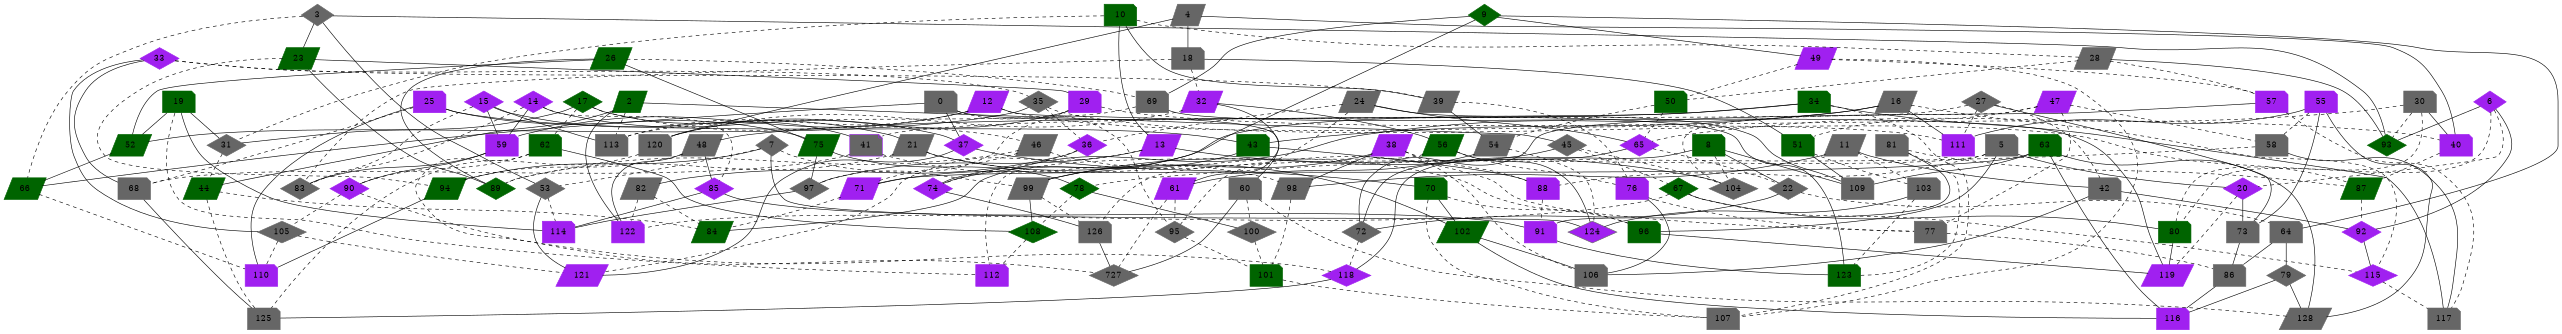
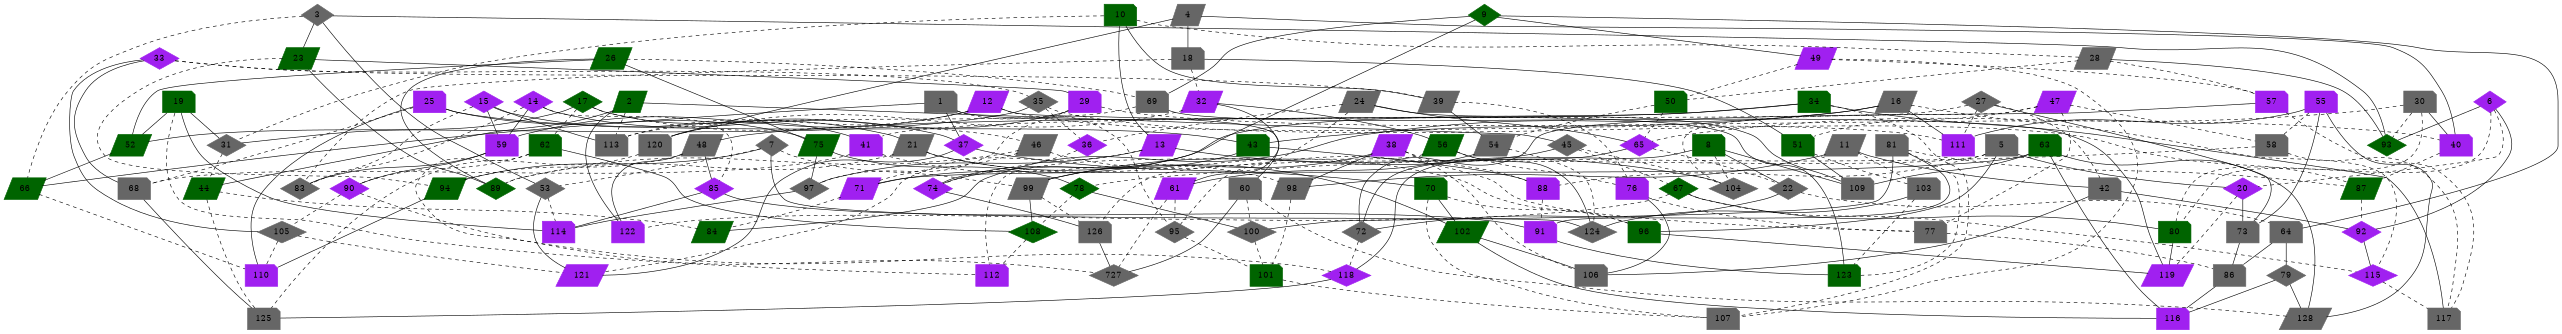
node "0": label "0" -> "1"
node "41": fillcolor gray40 -> purple
edge "58" -- "117": style solid -> dashed
node "82": removed
edge "81" -- "100": added
node "124": fillcolor purple -> gray40
